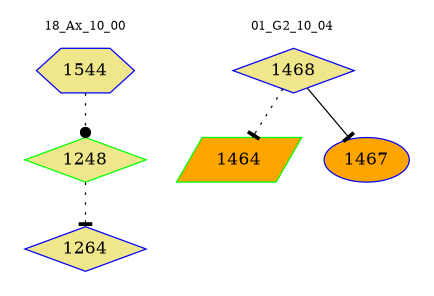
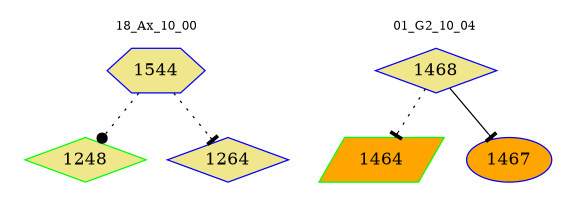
edge "1248" -> "1264": now "1544" -> "1264"
